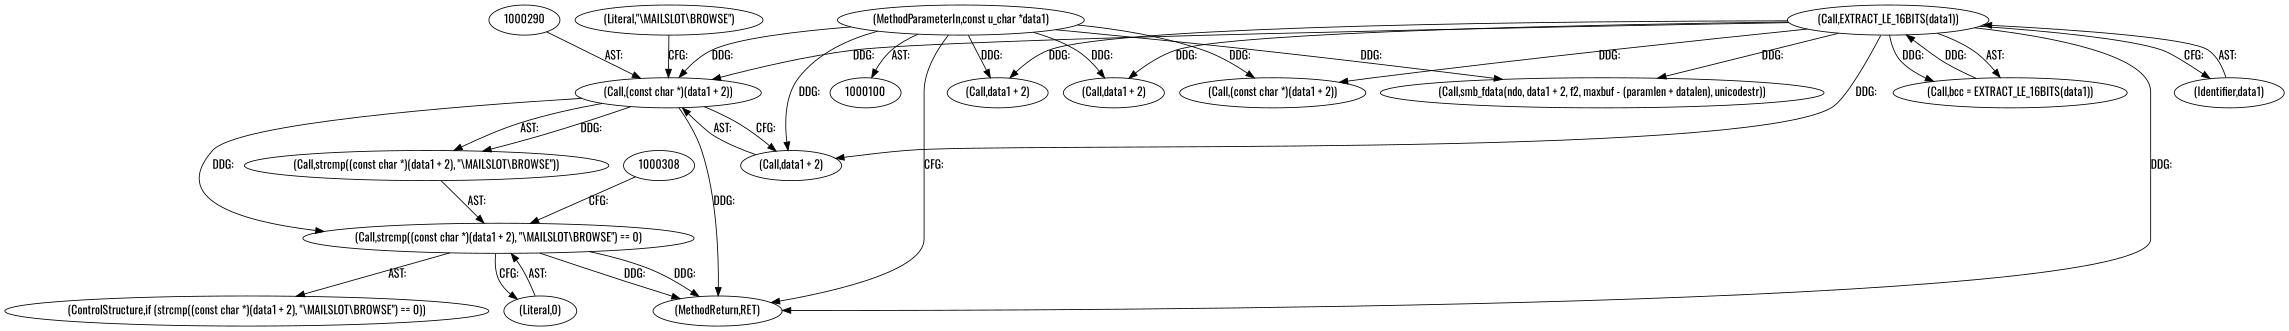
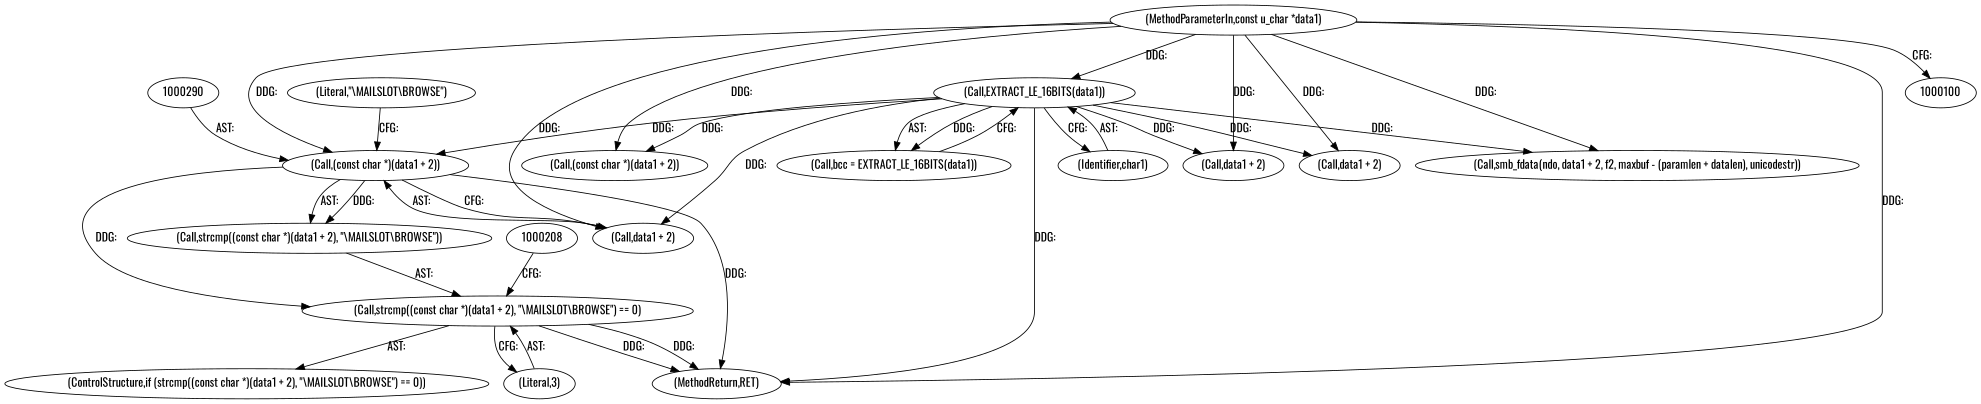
edge "(MethodParameterIn,const u_char *data1)" -> "(Call,EXTRACT_LE_16BITS(data1))": added, label "DDG:"
edge "(MethodParameterIn,const u_char *data1)" -> "1000100": label "AST: " -> "CFG: "
edge "(Call,bcc = EXTRACT_LE_16BITS(data1))" -> "(Call,EXTRACT_LE_16BITS(data1))": label "DDG: " -> "CFG: "
node "(Identifier,data1)": label "(Identifier,data1)" -> "(Identifier,char1)"
node "1000308": label "1000308" -> "1000208"
edge "(MethodParameterIn,const u_char *data1)" -> "(MethodReturn,RET)": label "CFG: " -> "DDG: "
node "(Literal,0)": label "(Literal,0)" -> "(Literal,3)"
